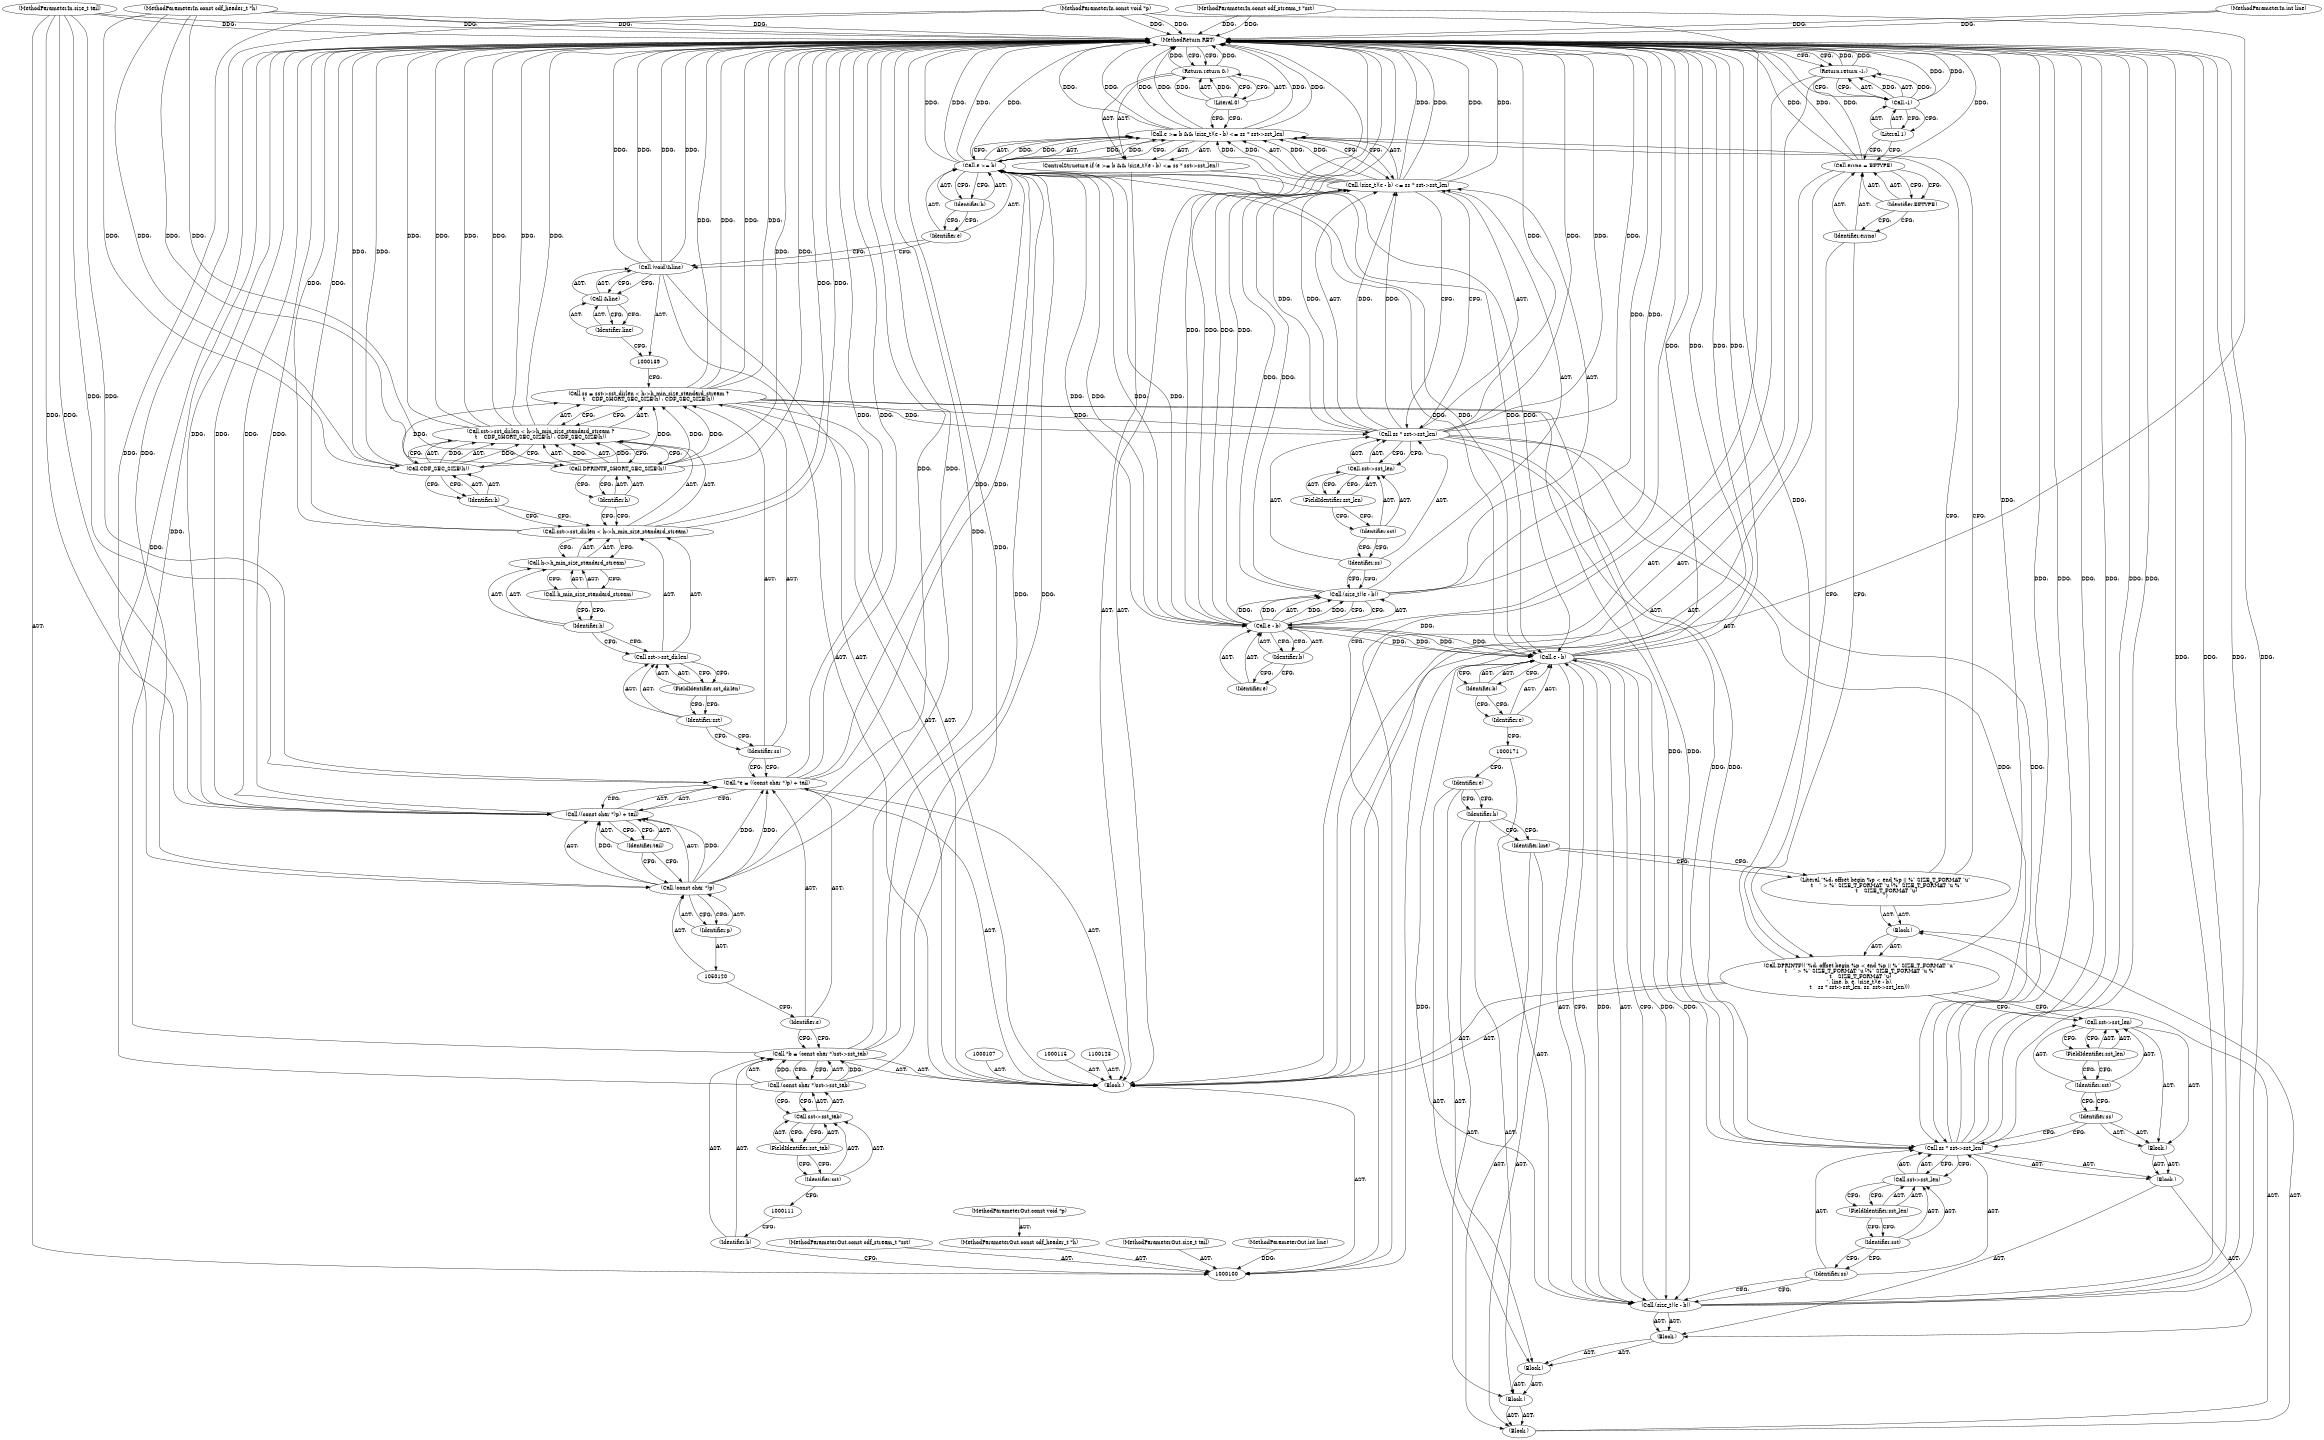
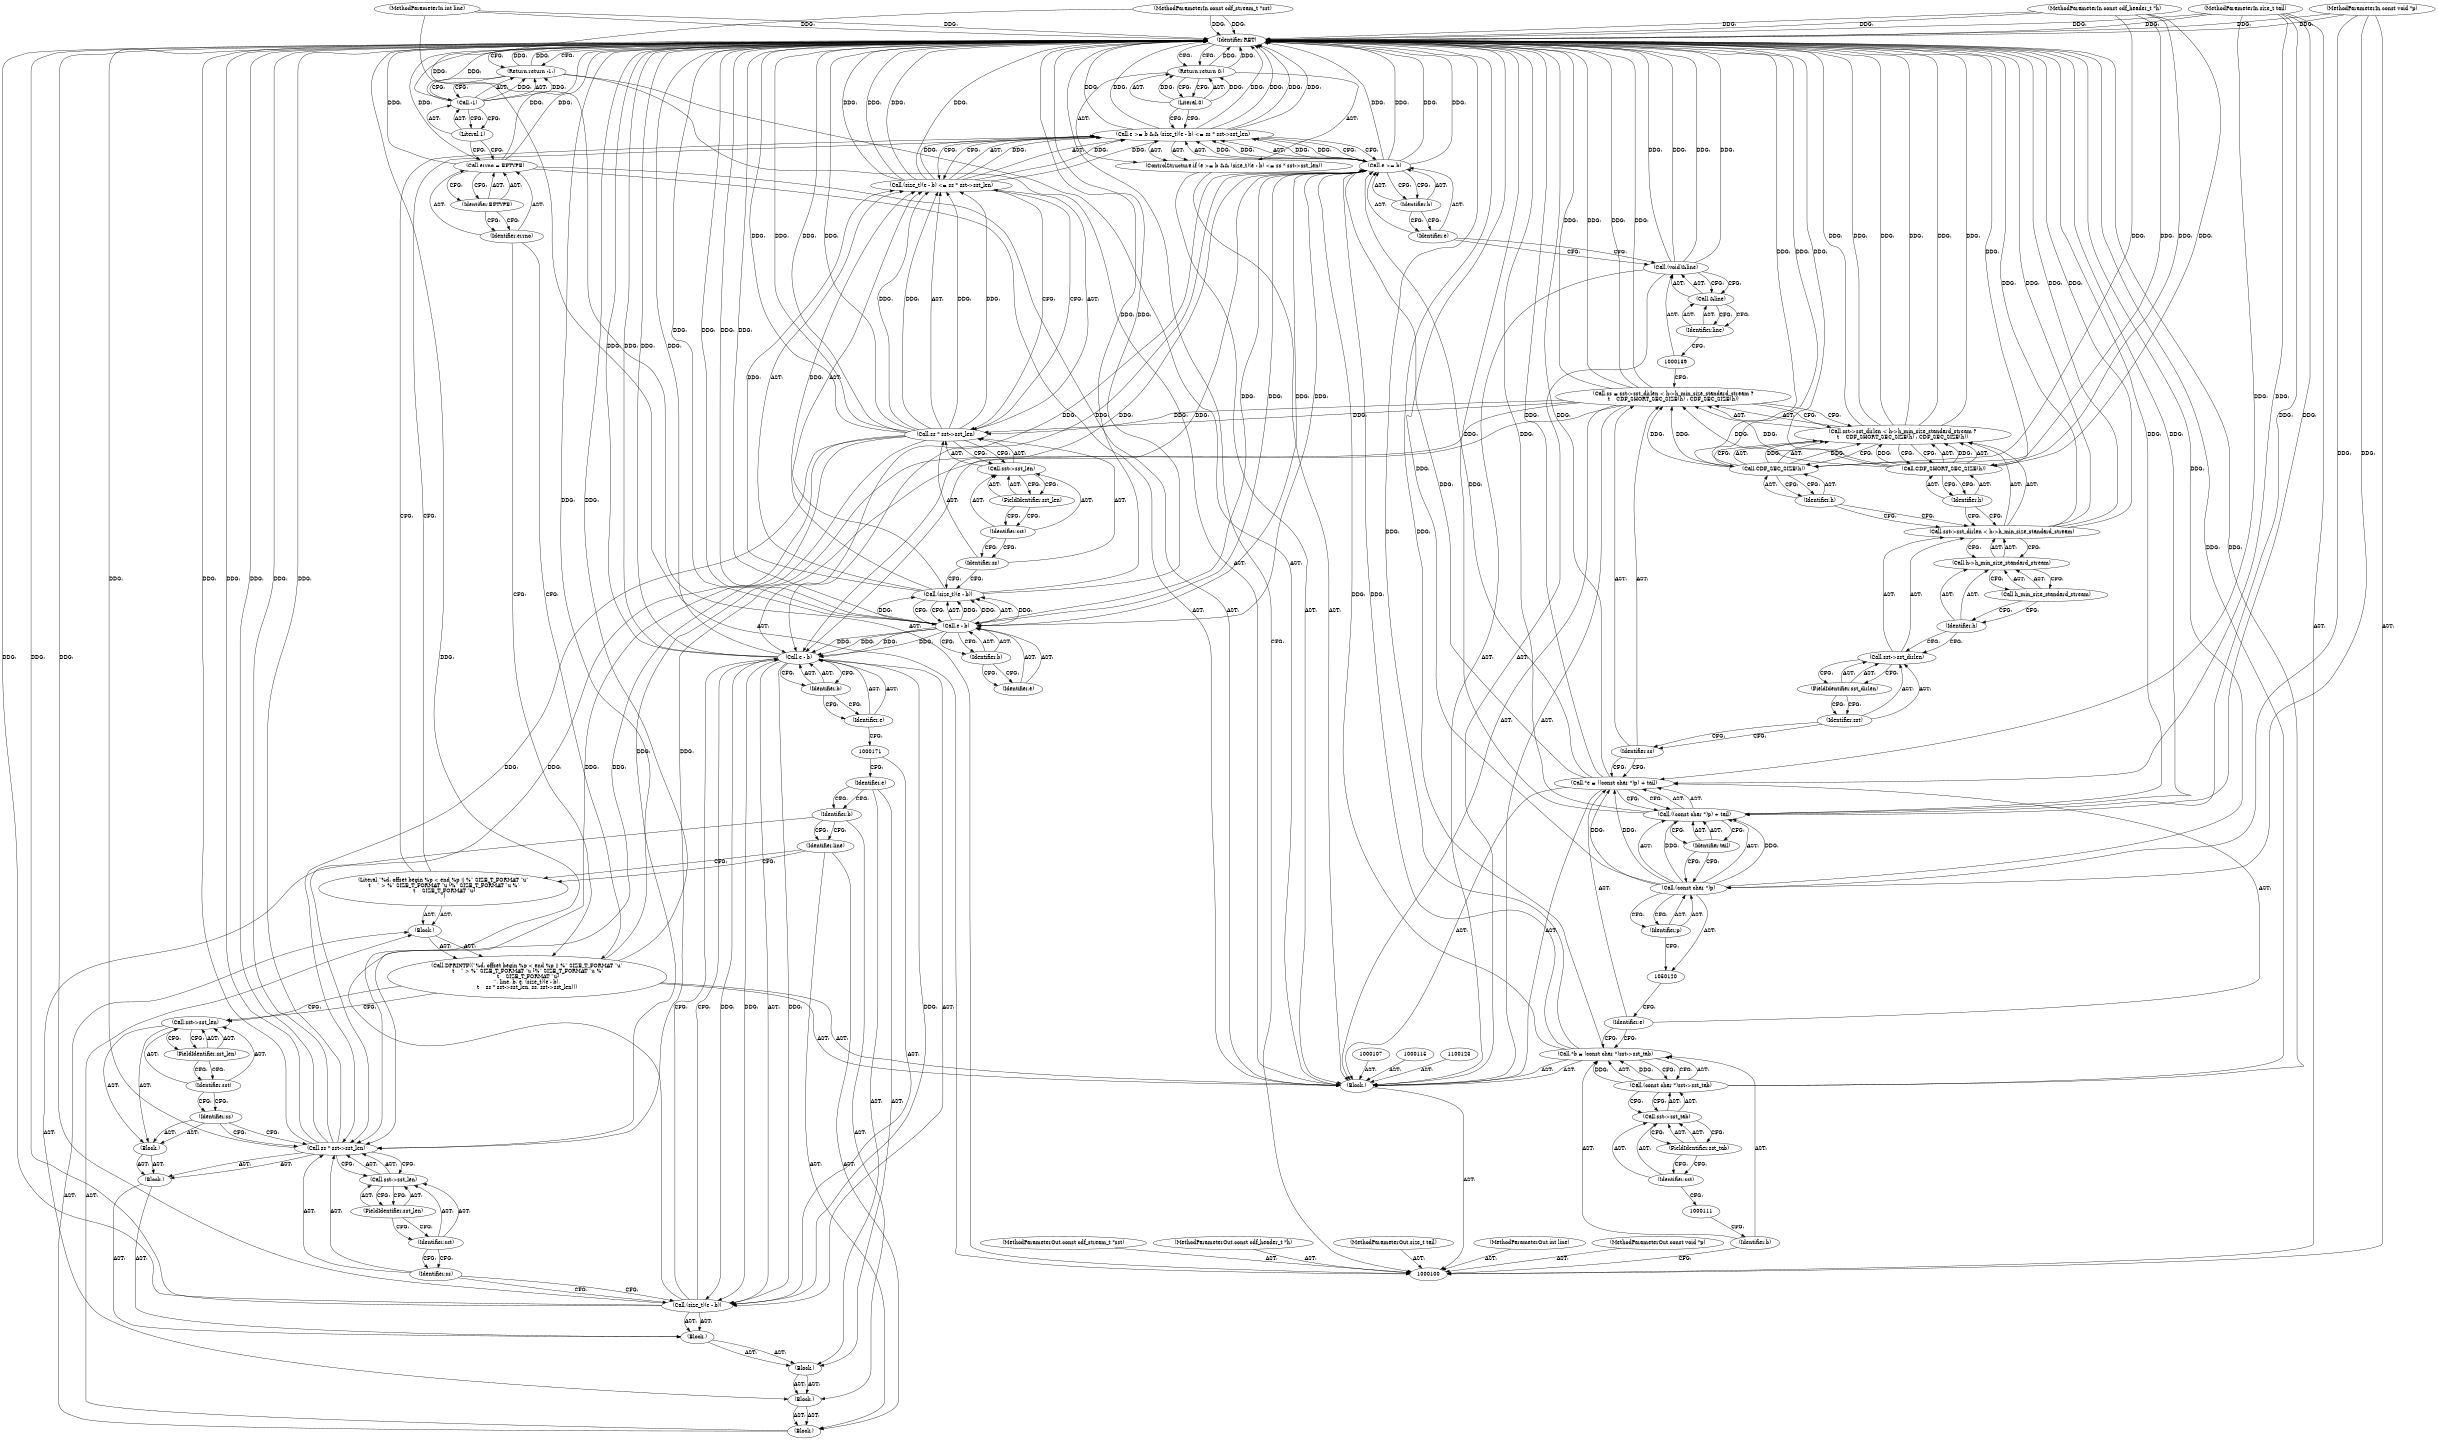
node "(MethodReturn,RET)": label "(MethodReturn,RET)" -> "(Identifier,RET)"
edge "(Call,(void)&line)" -> "1000139": reversed
node "(Call,DPRINTF_SHORT_SEC_SIZE(h))": label "(Call,DPRINTF_SHORT_SEC_SIZE(h))" -> "(Call,CDF_SHORT_SEC_SIZE(h))"
edge "(MethodParameterIn,const void *p)" -> "1000100": label "DDG: " -> "AST: "
edge "(MethodParameterIn,int line)" -> "1000100": added, label "AST:"
edge "1050120" -> "(Call,(const char *)p)": reversed
edge "(Identifier,p)" -> "1050120": label "AST: " -> "CFG: "
edge "(MethodParameterOut,const void *p)" -> "(MethodParameterOut,const cdf_header_t *h)": now "(MethodParameterOut,const void *p)" -> "1000100"
edge "(MethodParameterOut,int line)" -> "1000100": label "DDG: " -> "AST: "
